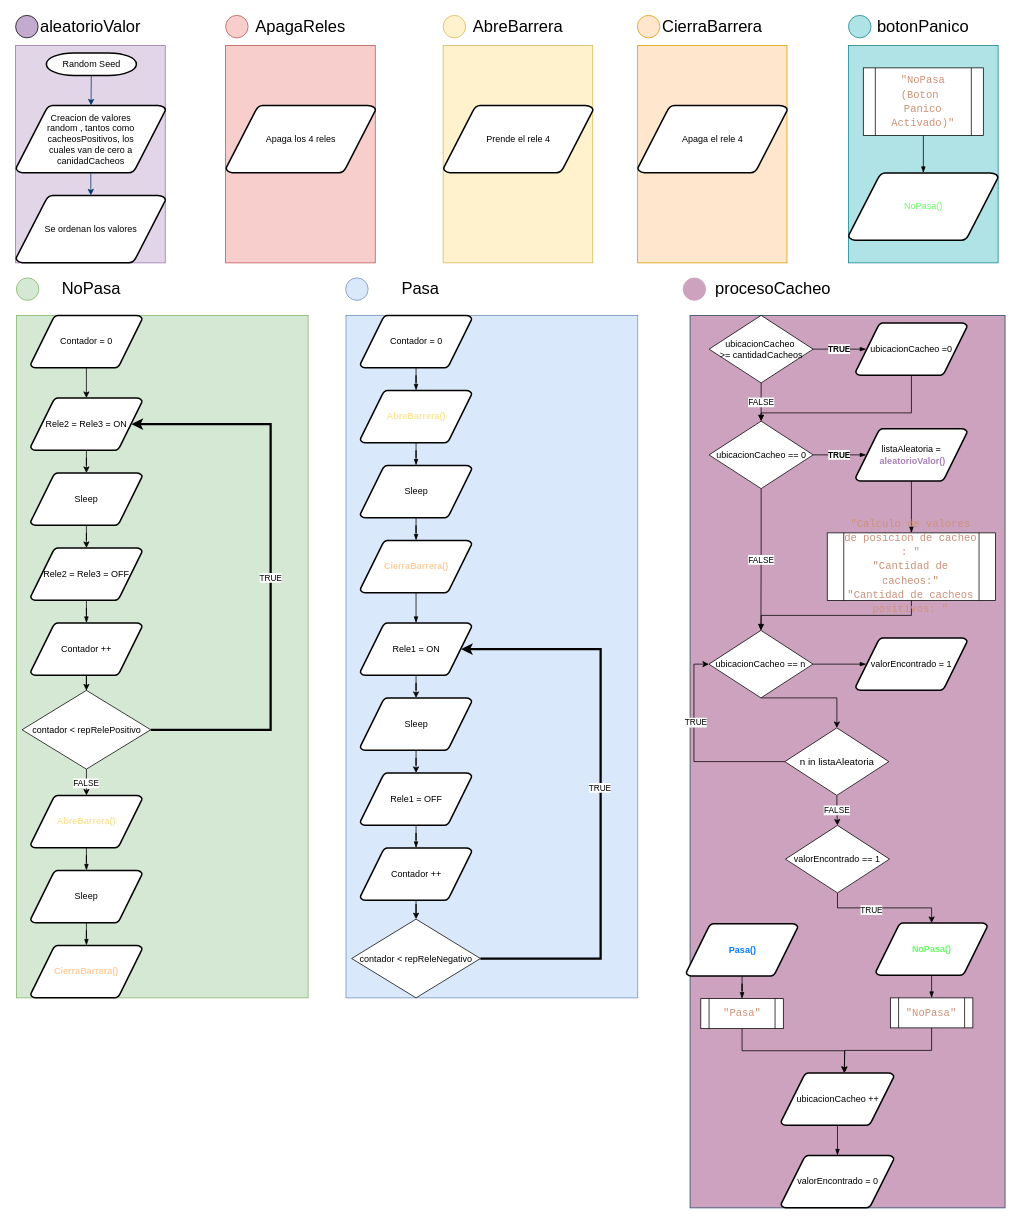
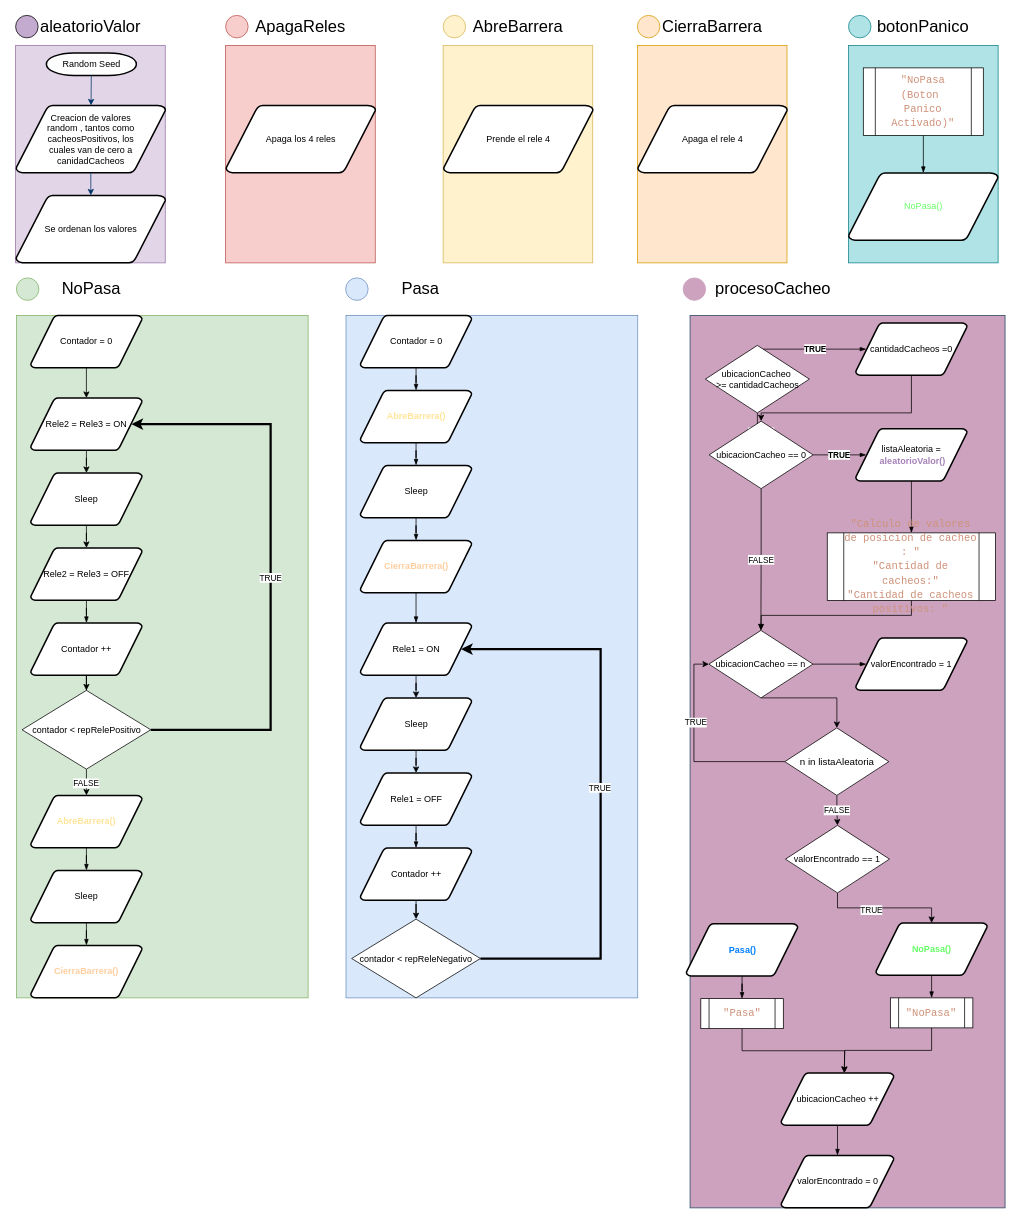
node "ubicacionCacheo >= cantidadCacheos": moved (761, 349) -> (757, 379)
node "ubicacionCacheo =0": label "ubicacionCacheo =0" -> "cantidadCacheos =0"
